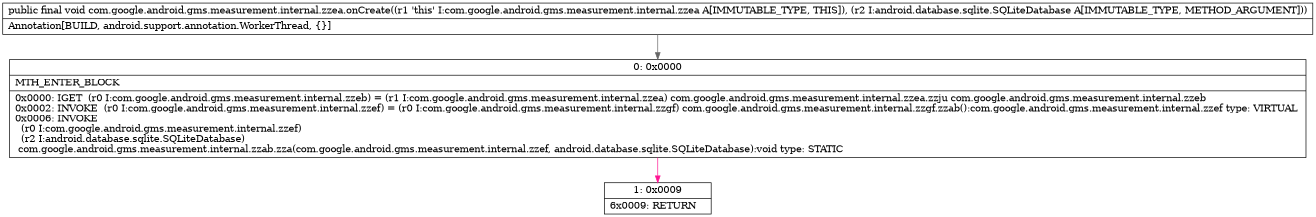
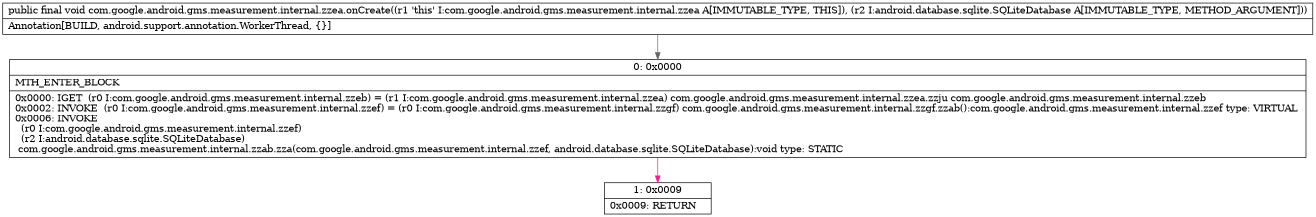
node "1: 0x0009": text "6x0009: RETURN" -> "0x0009: RETURN"
